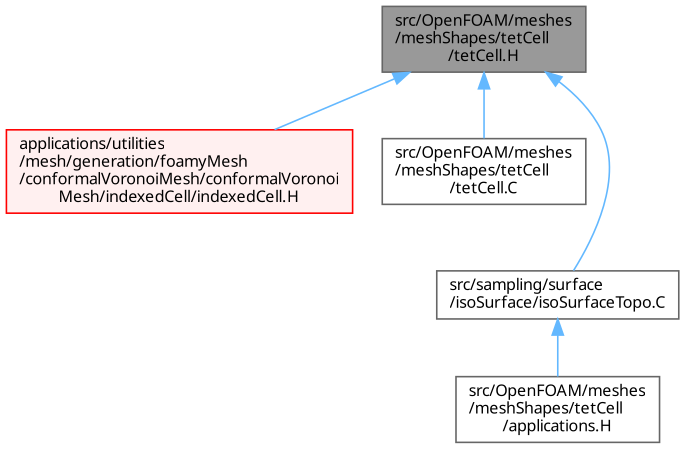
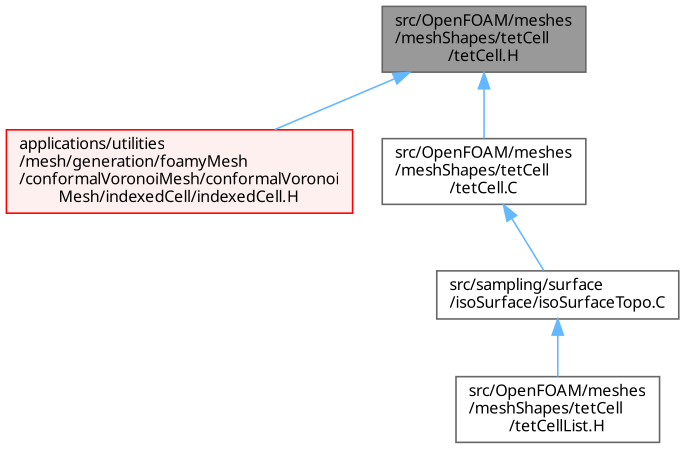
edge "src/sampling/surface /isoSurface/isoSurfaceTopo.C" -> "src/OpenFOAM/meshes /meshShapes/tetCell /tetCell.H": now "src/sampling/surface /isoSurface/isoSurfaceTopo.C" -> "src/OpenFOAM/meshes /meshShapes/tetCell /tetCell.C"
node "src/OpenFOAM/meshes /meshShapes/tetCell /applications.H": label "src/OpenFOAM/meshes /meshShapes/tetCell /applications.H" -> "src/OpenFOAM/meshes /meshShapes/tetCell /tetCellList.H"
